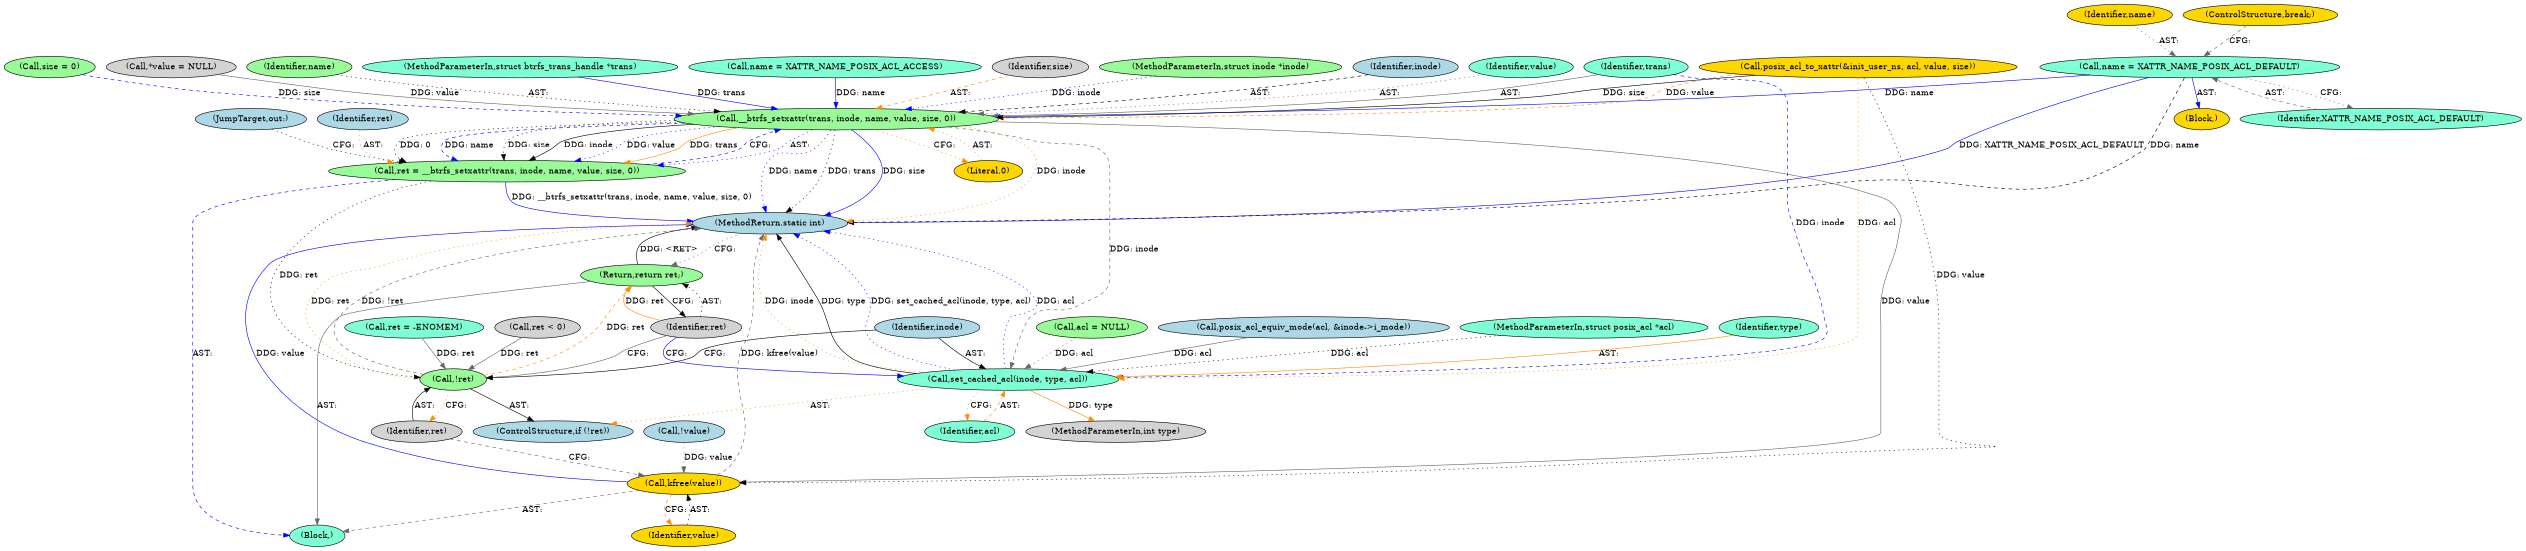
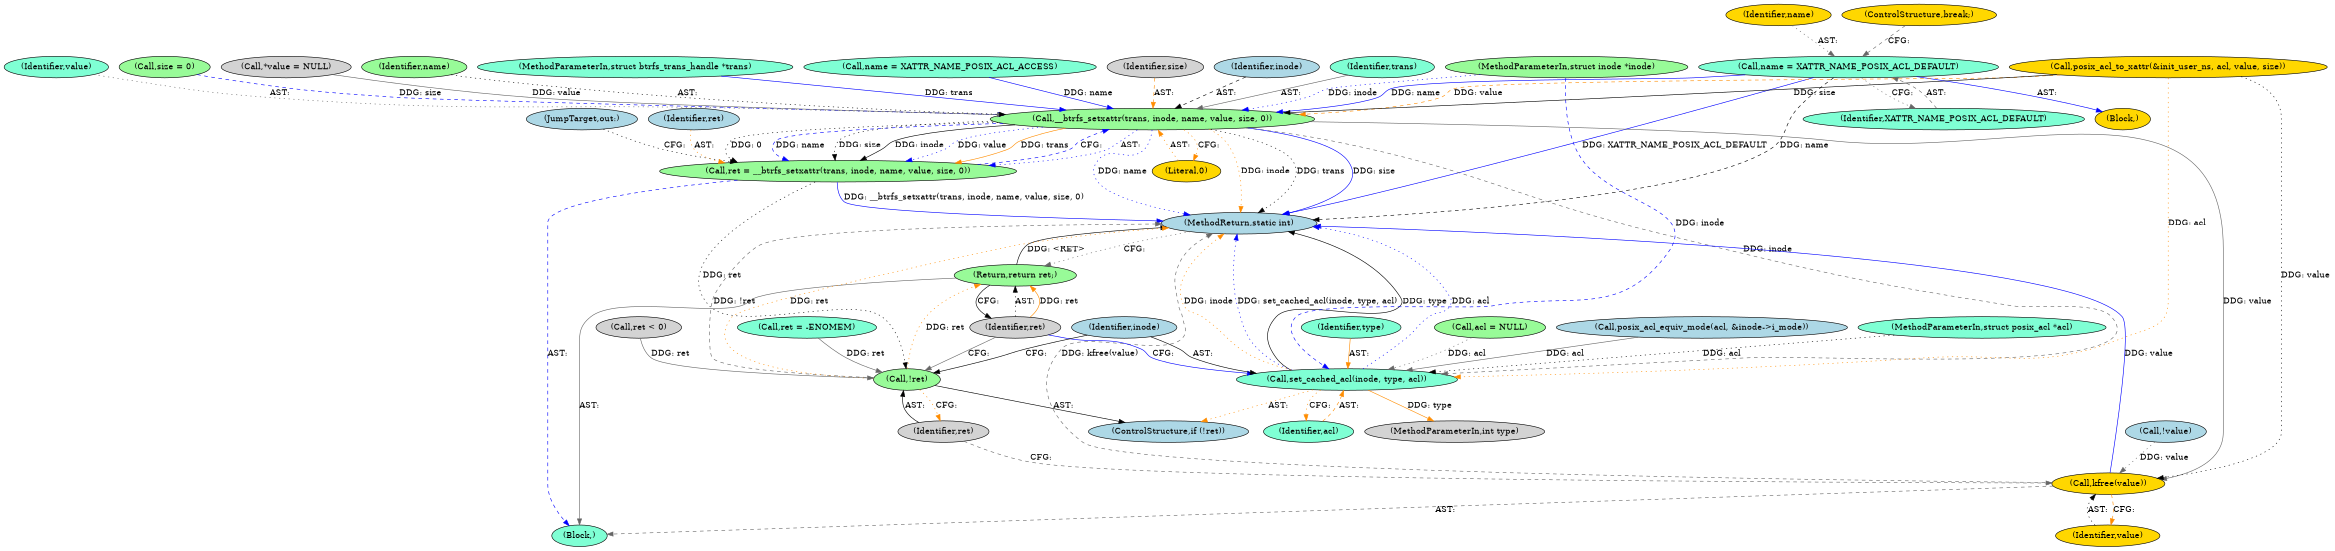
edge "(Call,!ret)" -> "(Return,return ret;)": style dashed -> dotted
edge "(Identifier,trans)" -> "(Call,set_cached_acl(inode, type, acl))": now "(MethodParameterIn,struct inode *inode)" -> "(Call,set_cached_acl(inode, type, acl))"
